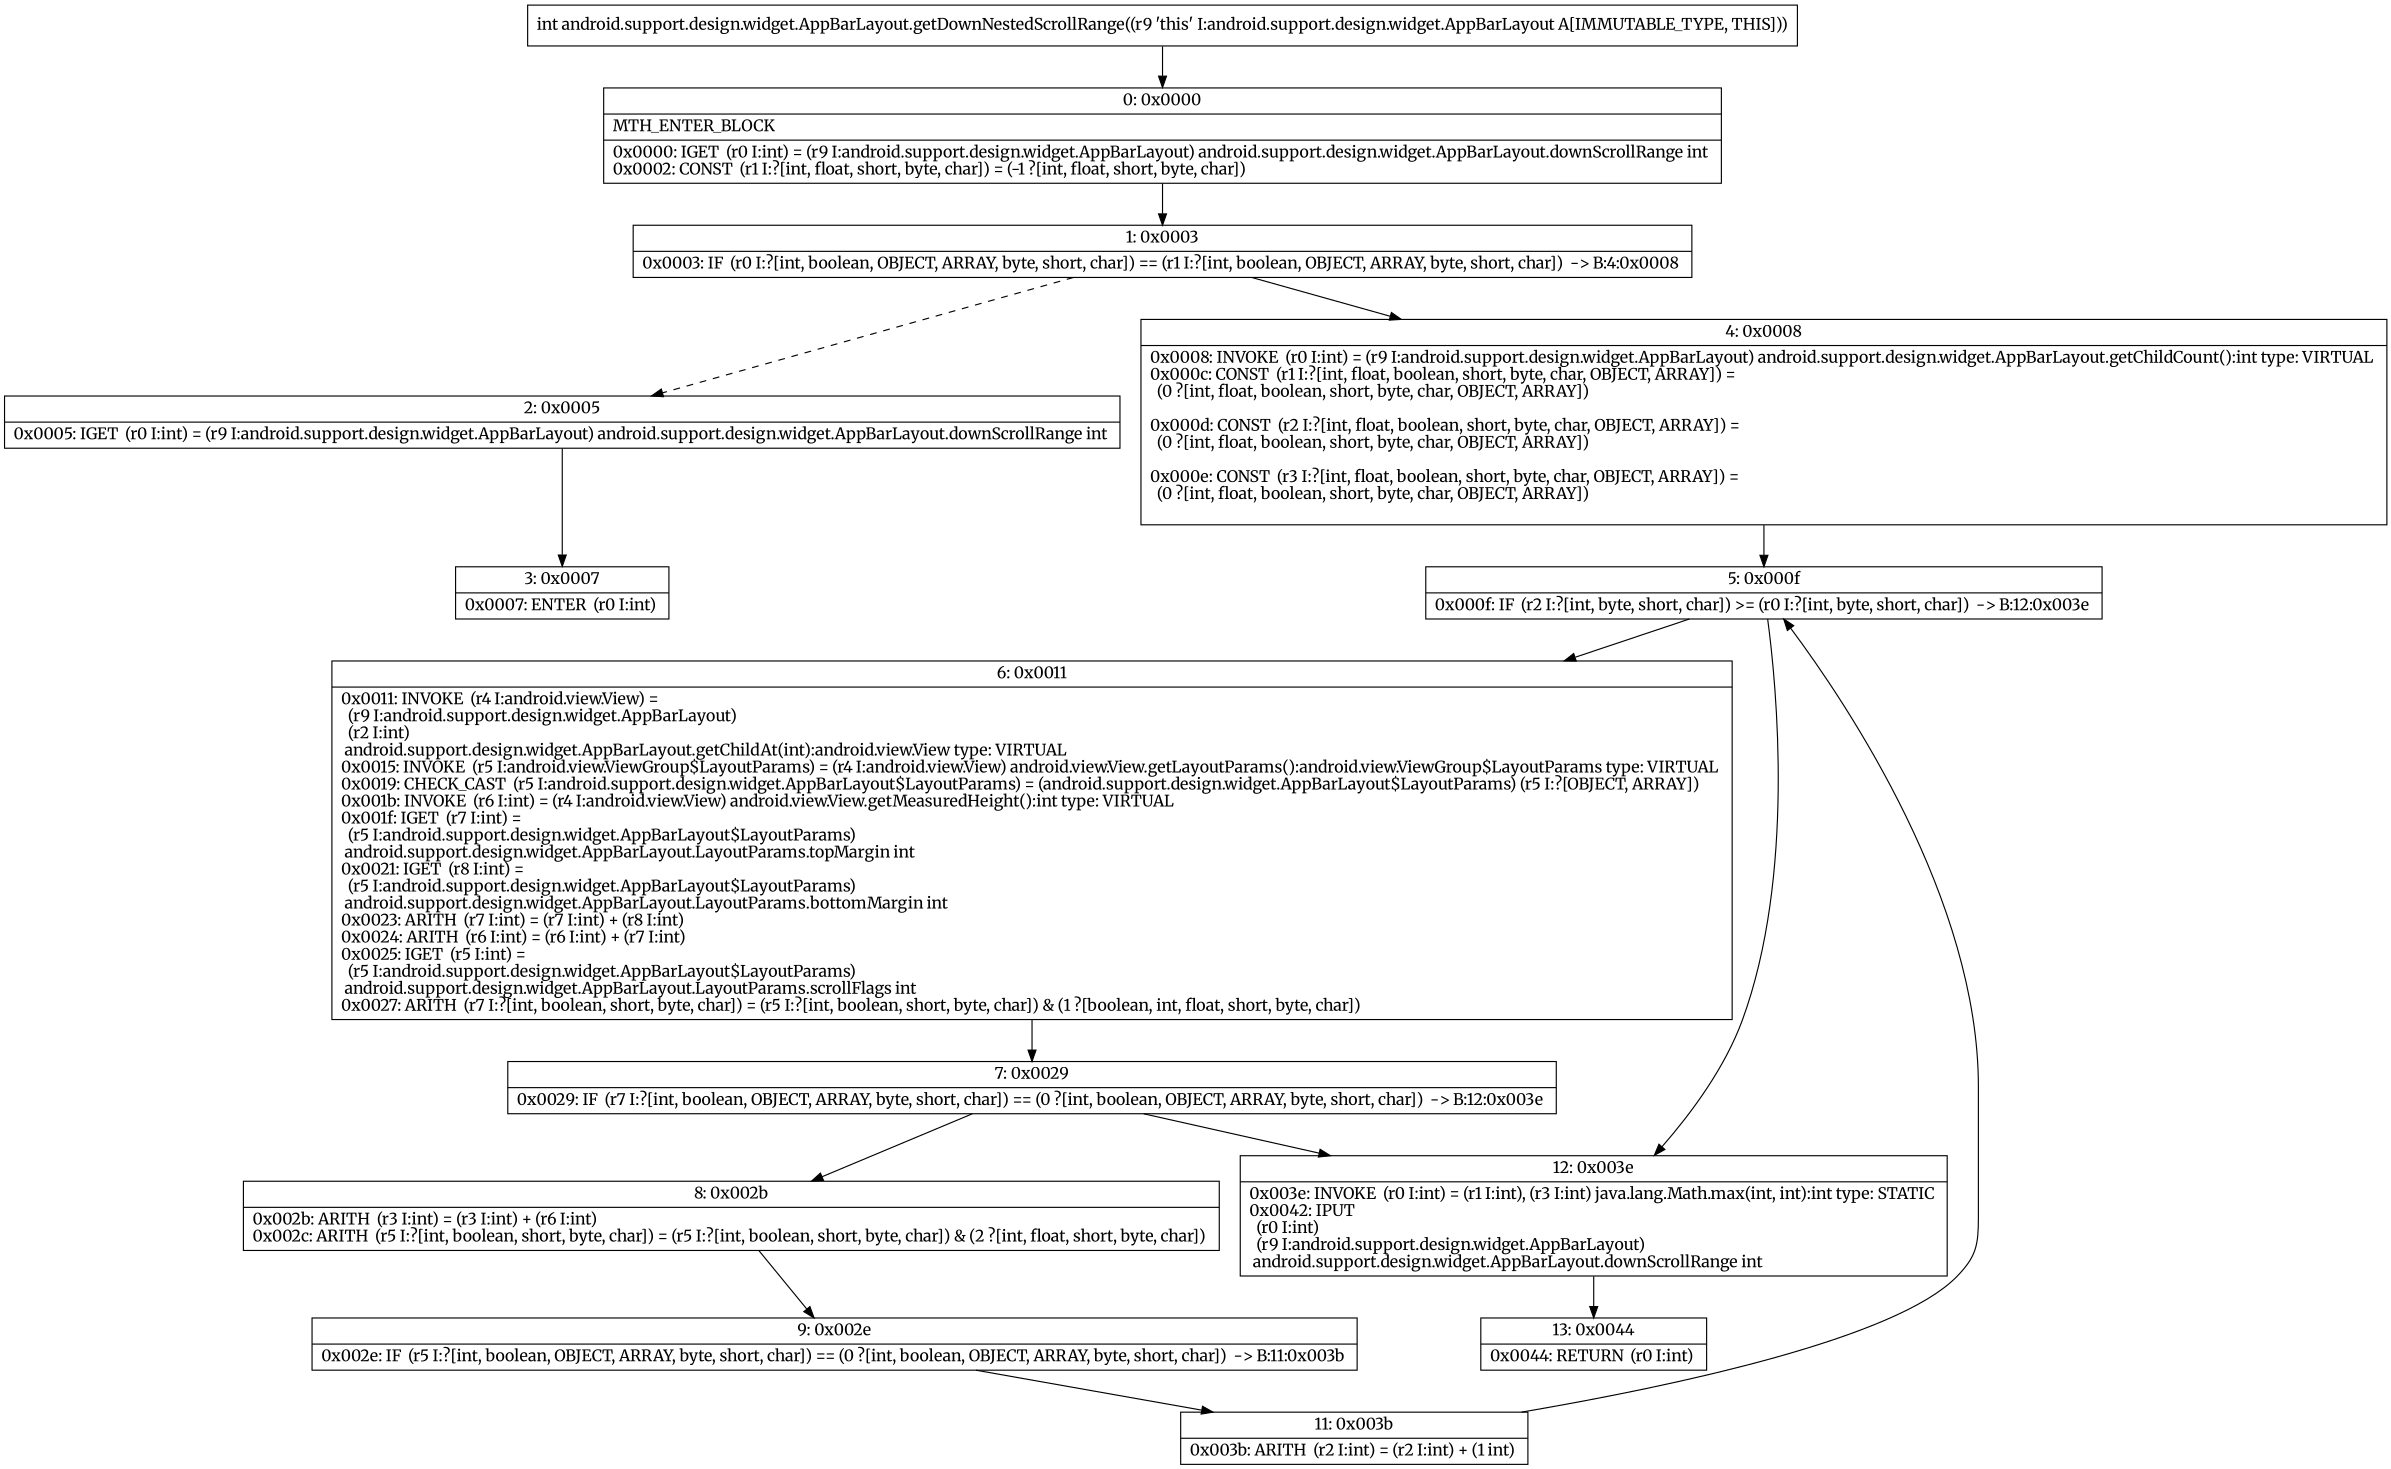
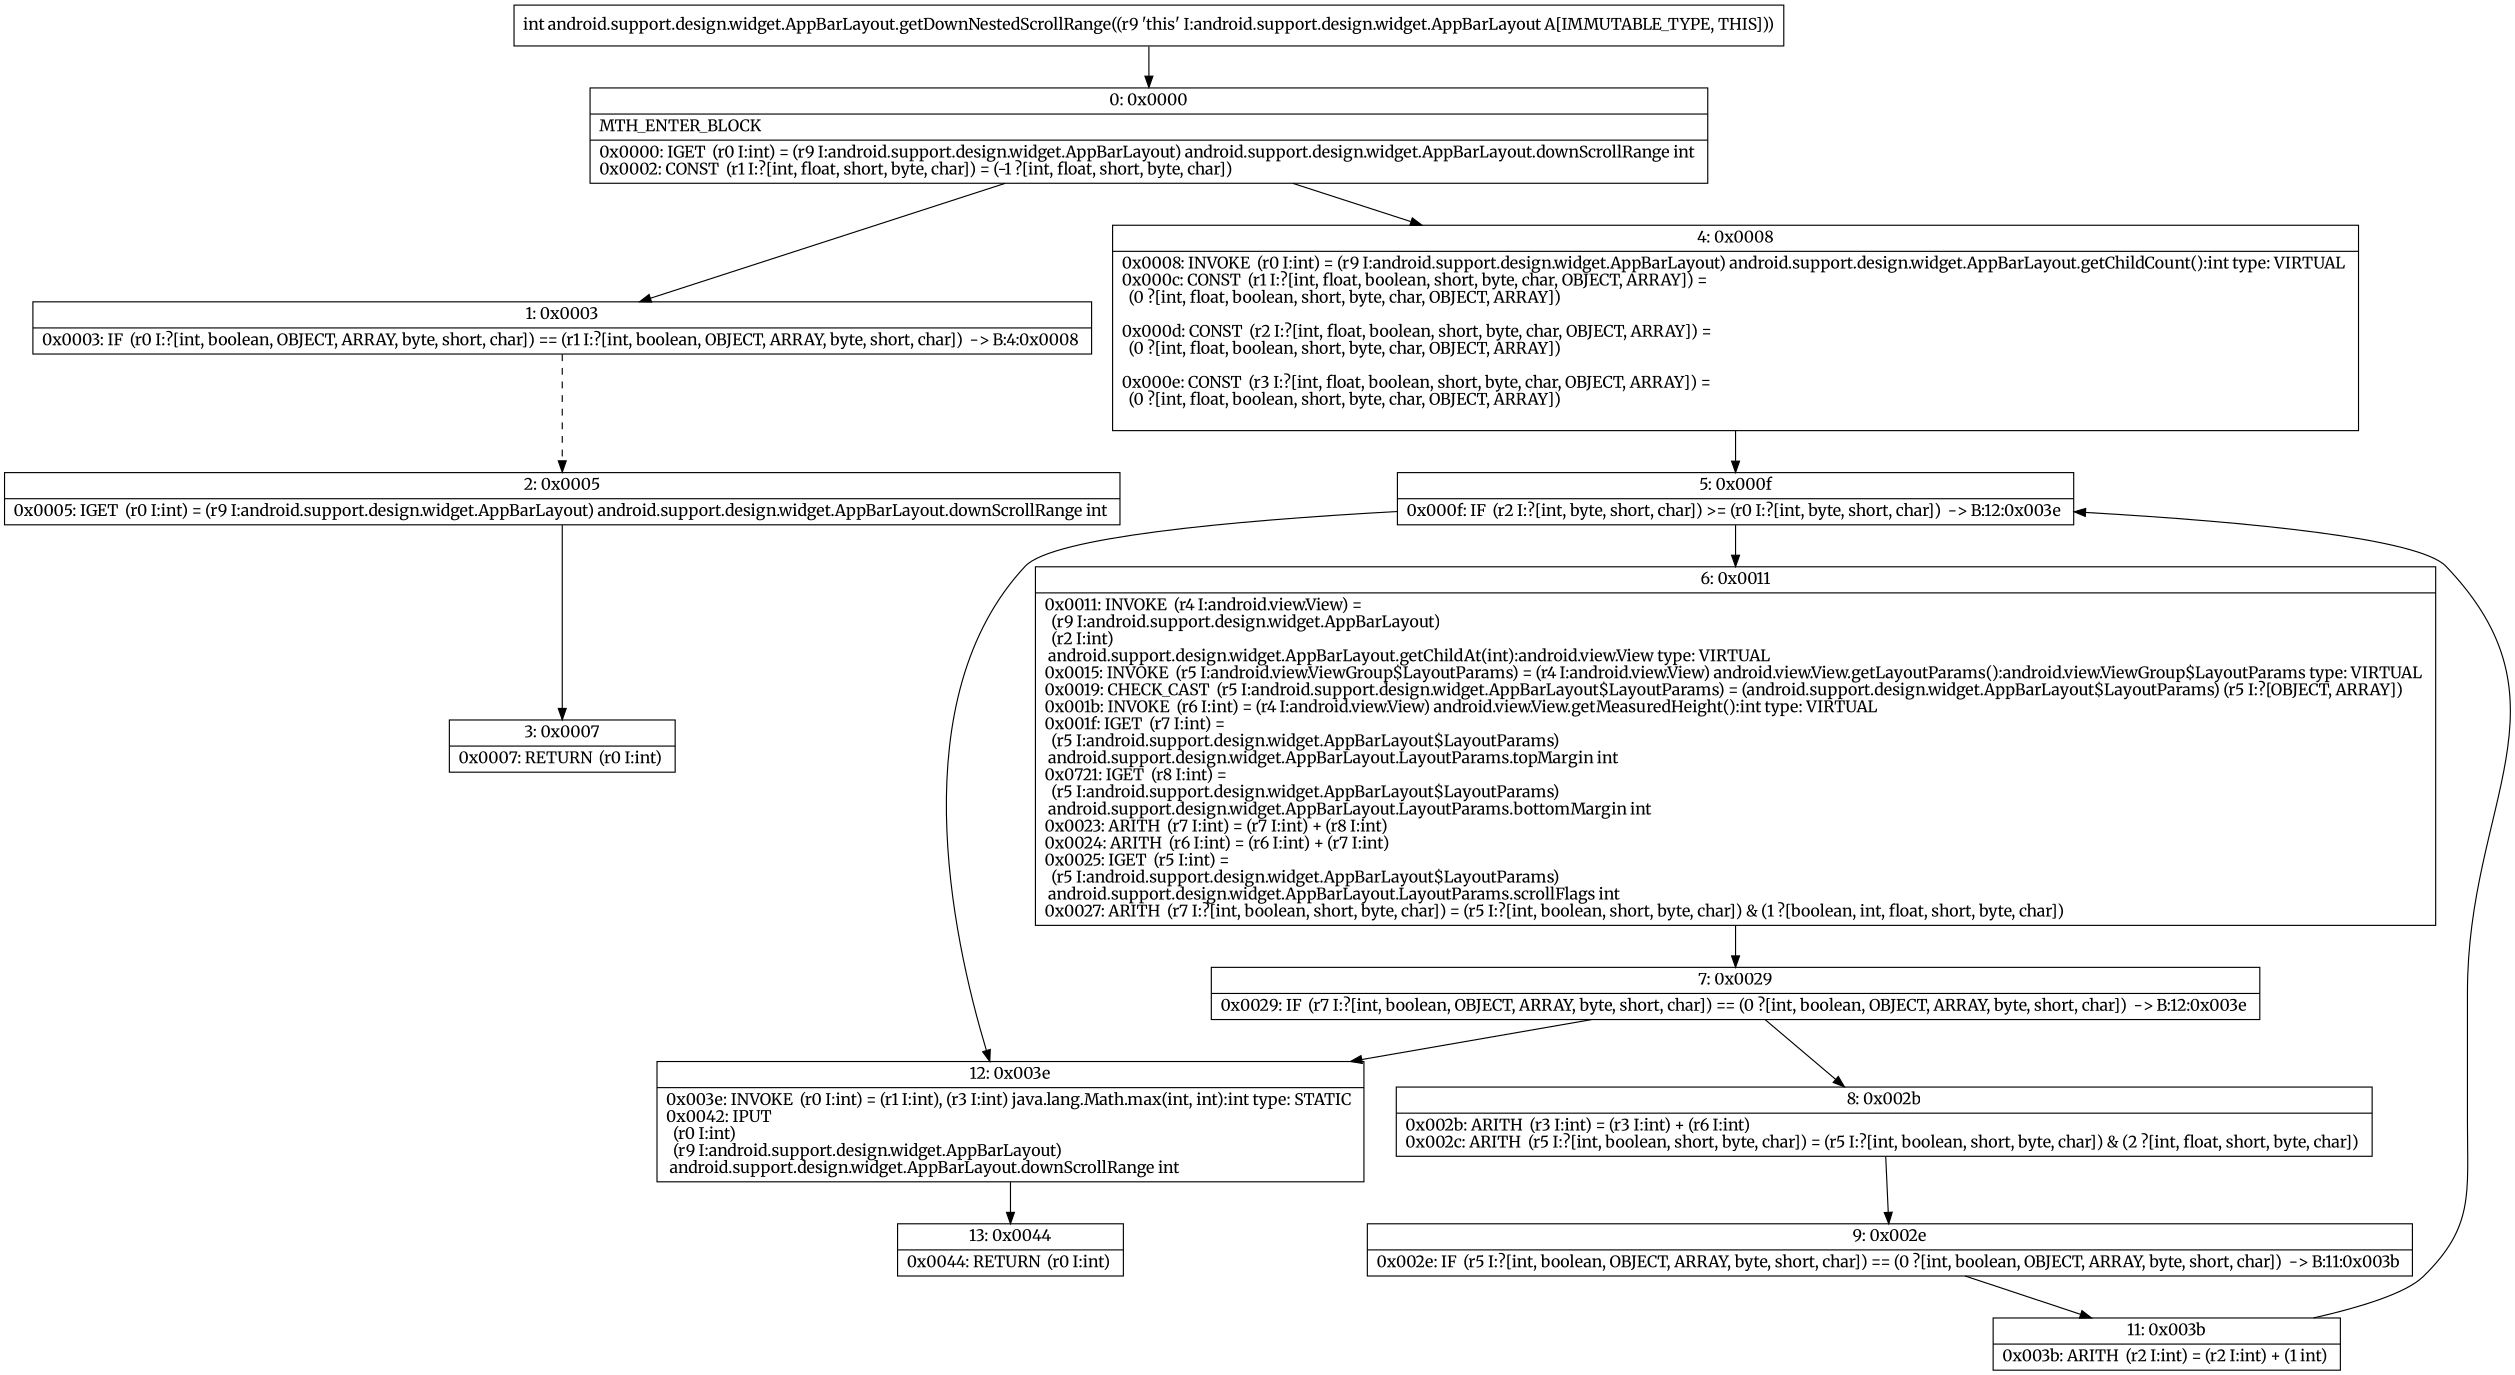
edge "1: 0x0003" -> "4: 0x0008": now "0: 0x0000" -> "4: 0x0008"
node "3: 0x0007": text "0x0007: ENTER  (r0 I:int)" -> "0x0007: RETURN  (r0 I:int)"
node "6: 0x0011": text "0x0021: IGET  (r8 I:int) =" -> "0x0721: IGET  (r8 I:int) ="
